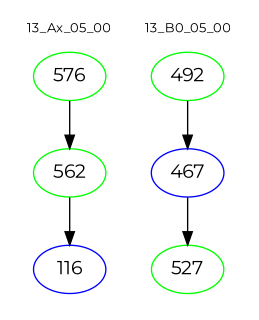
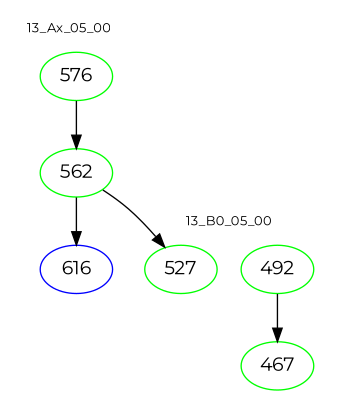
node "467": color blue -> green
edge "467" -> "527": now "562" -> "527"
node "116": label "116" -> "616"
